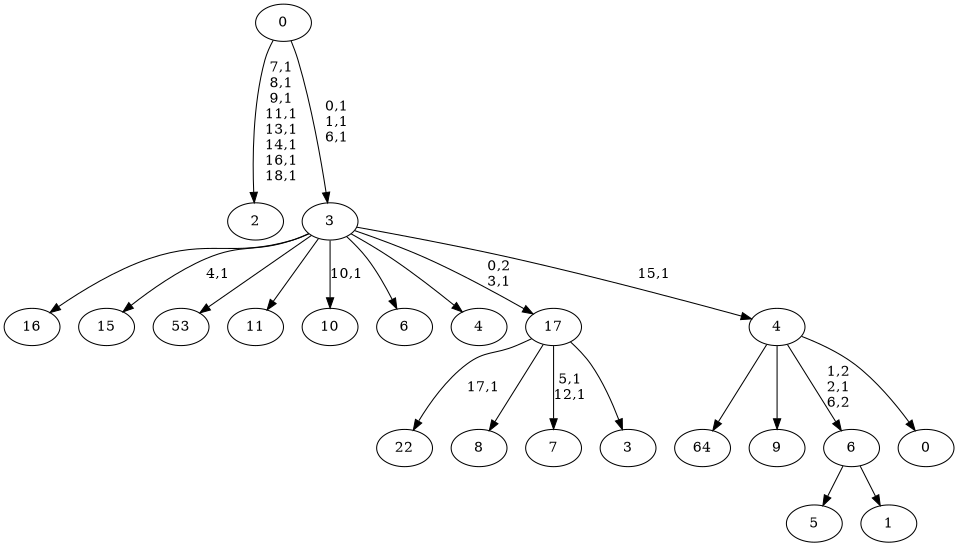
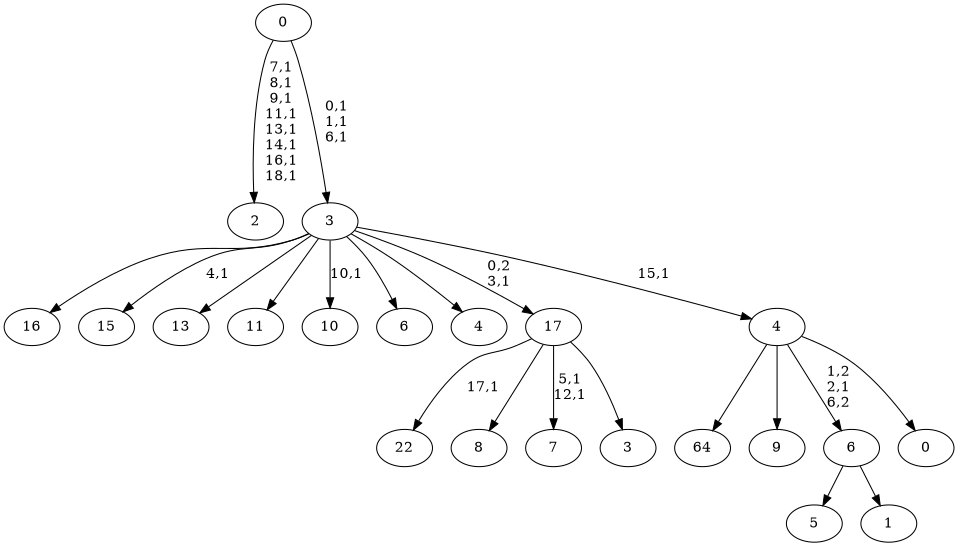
node "53": label "53" -> "13"
